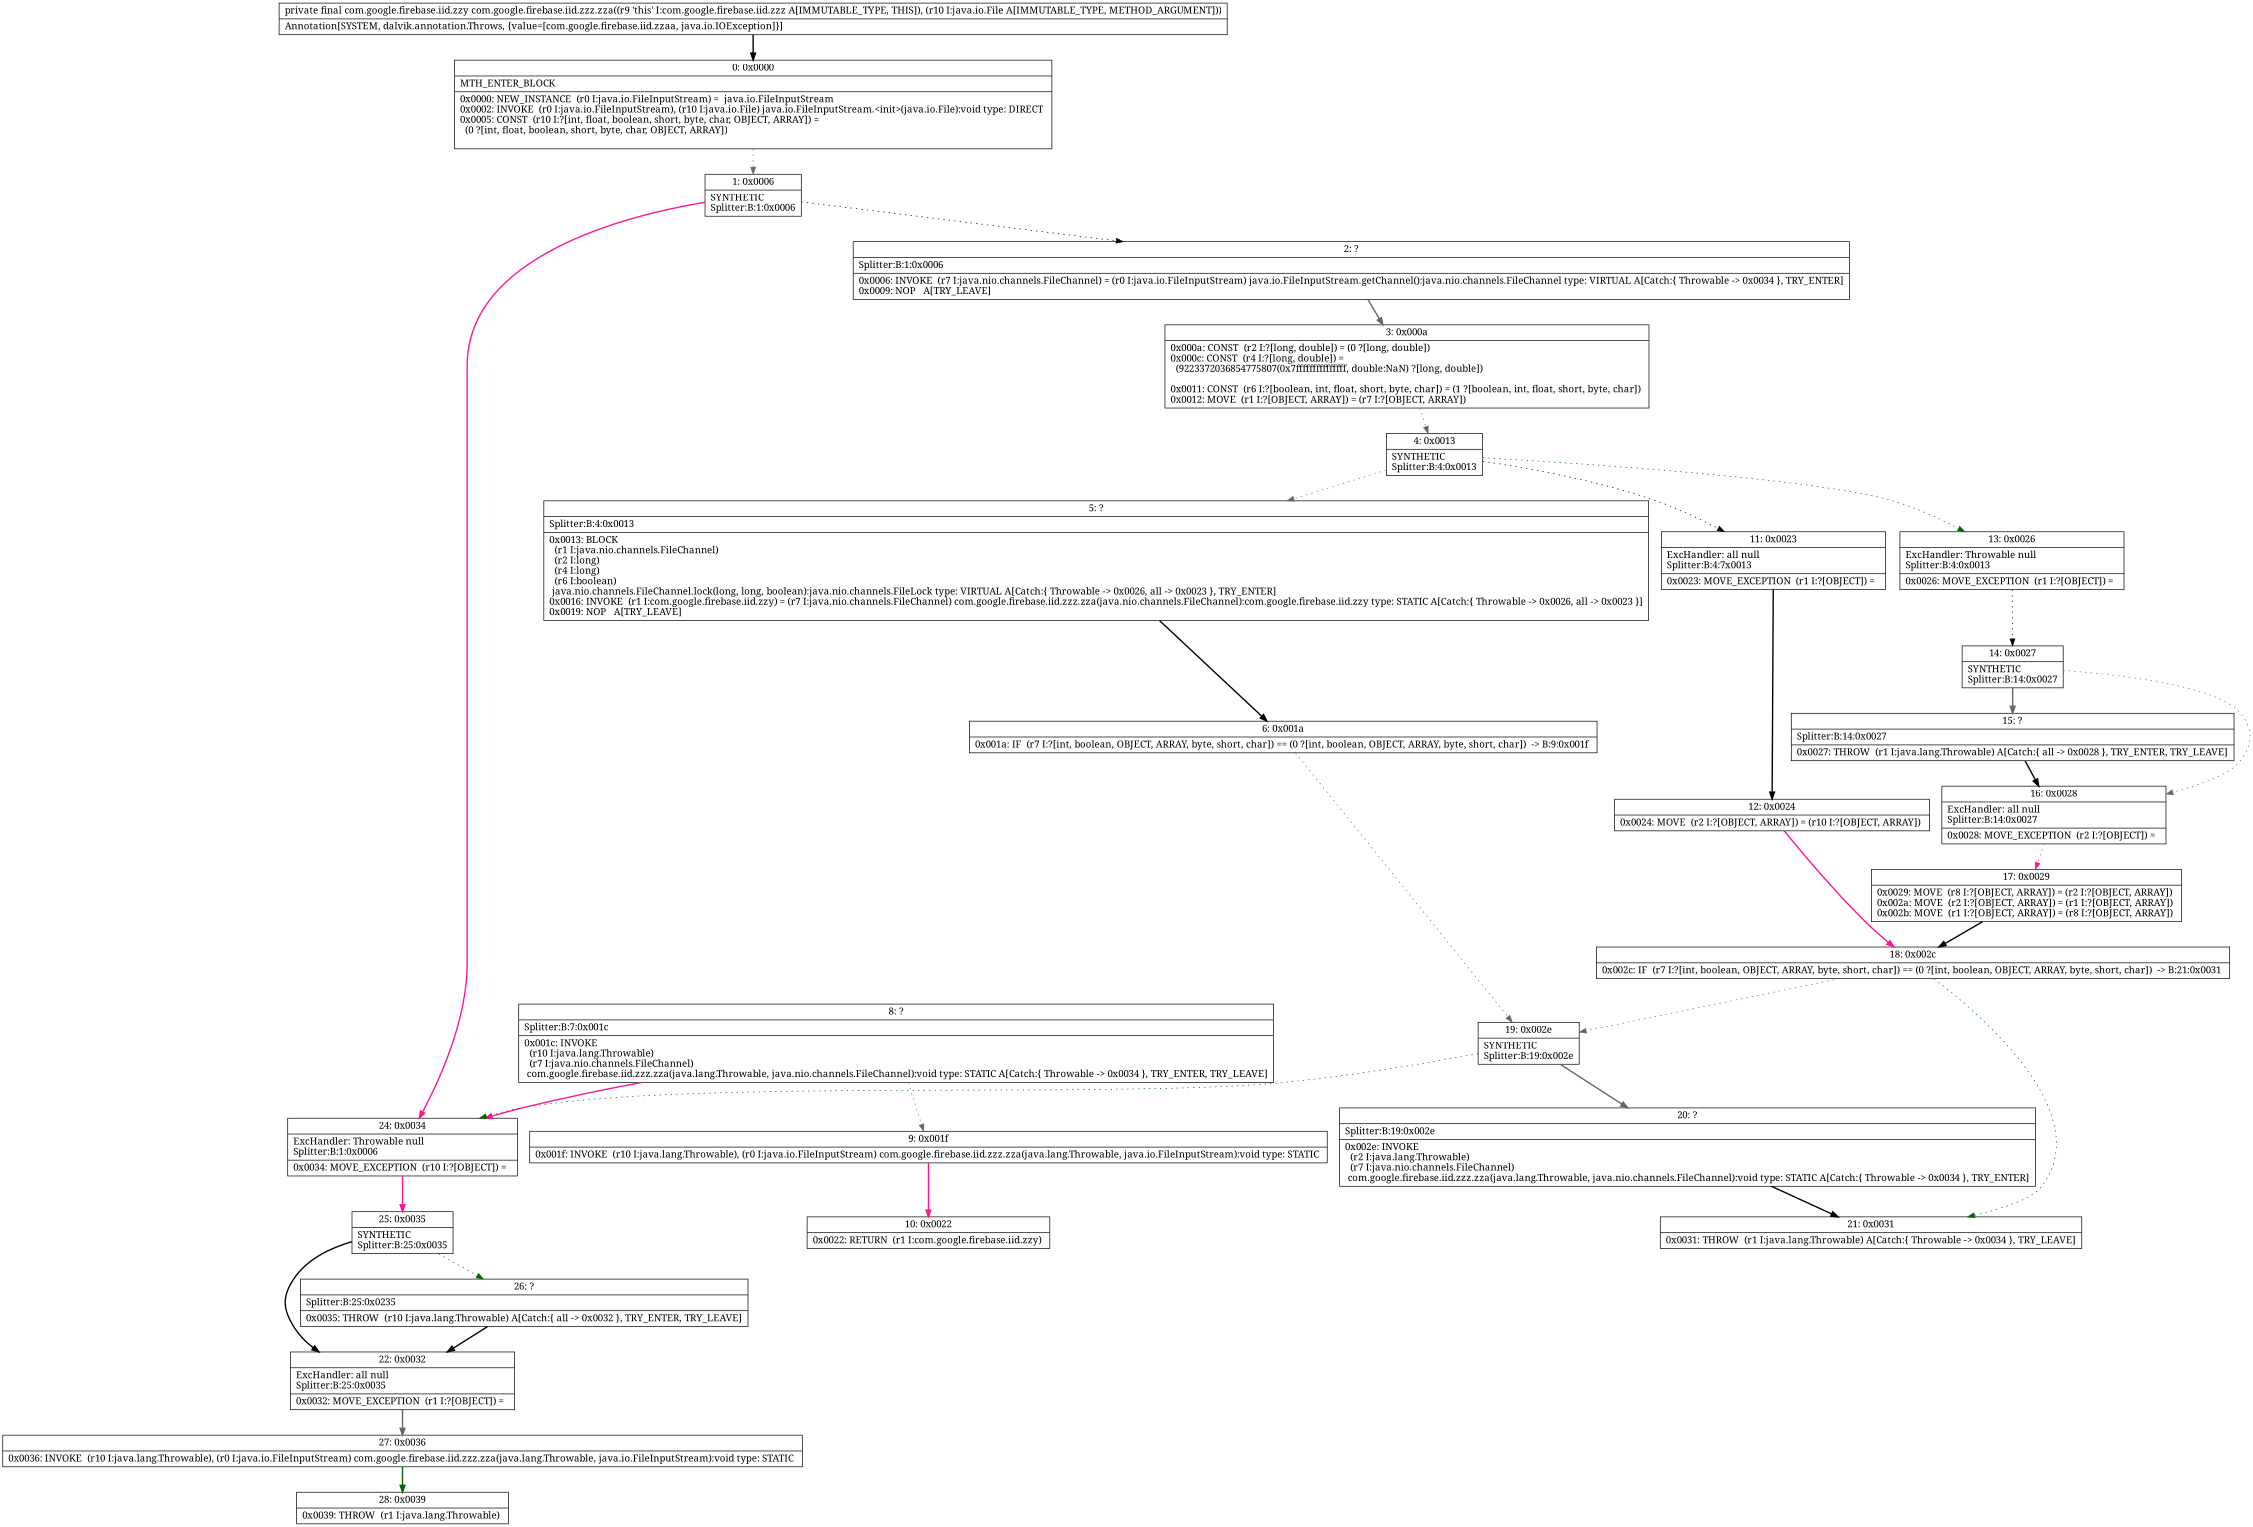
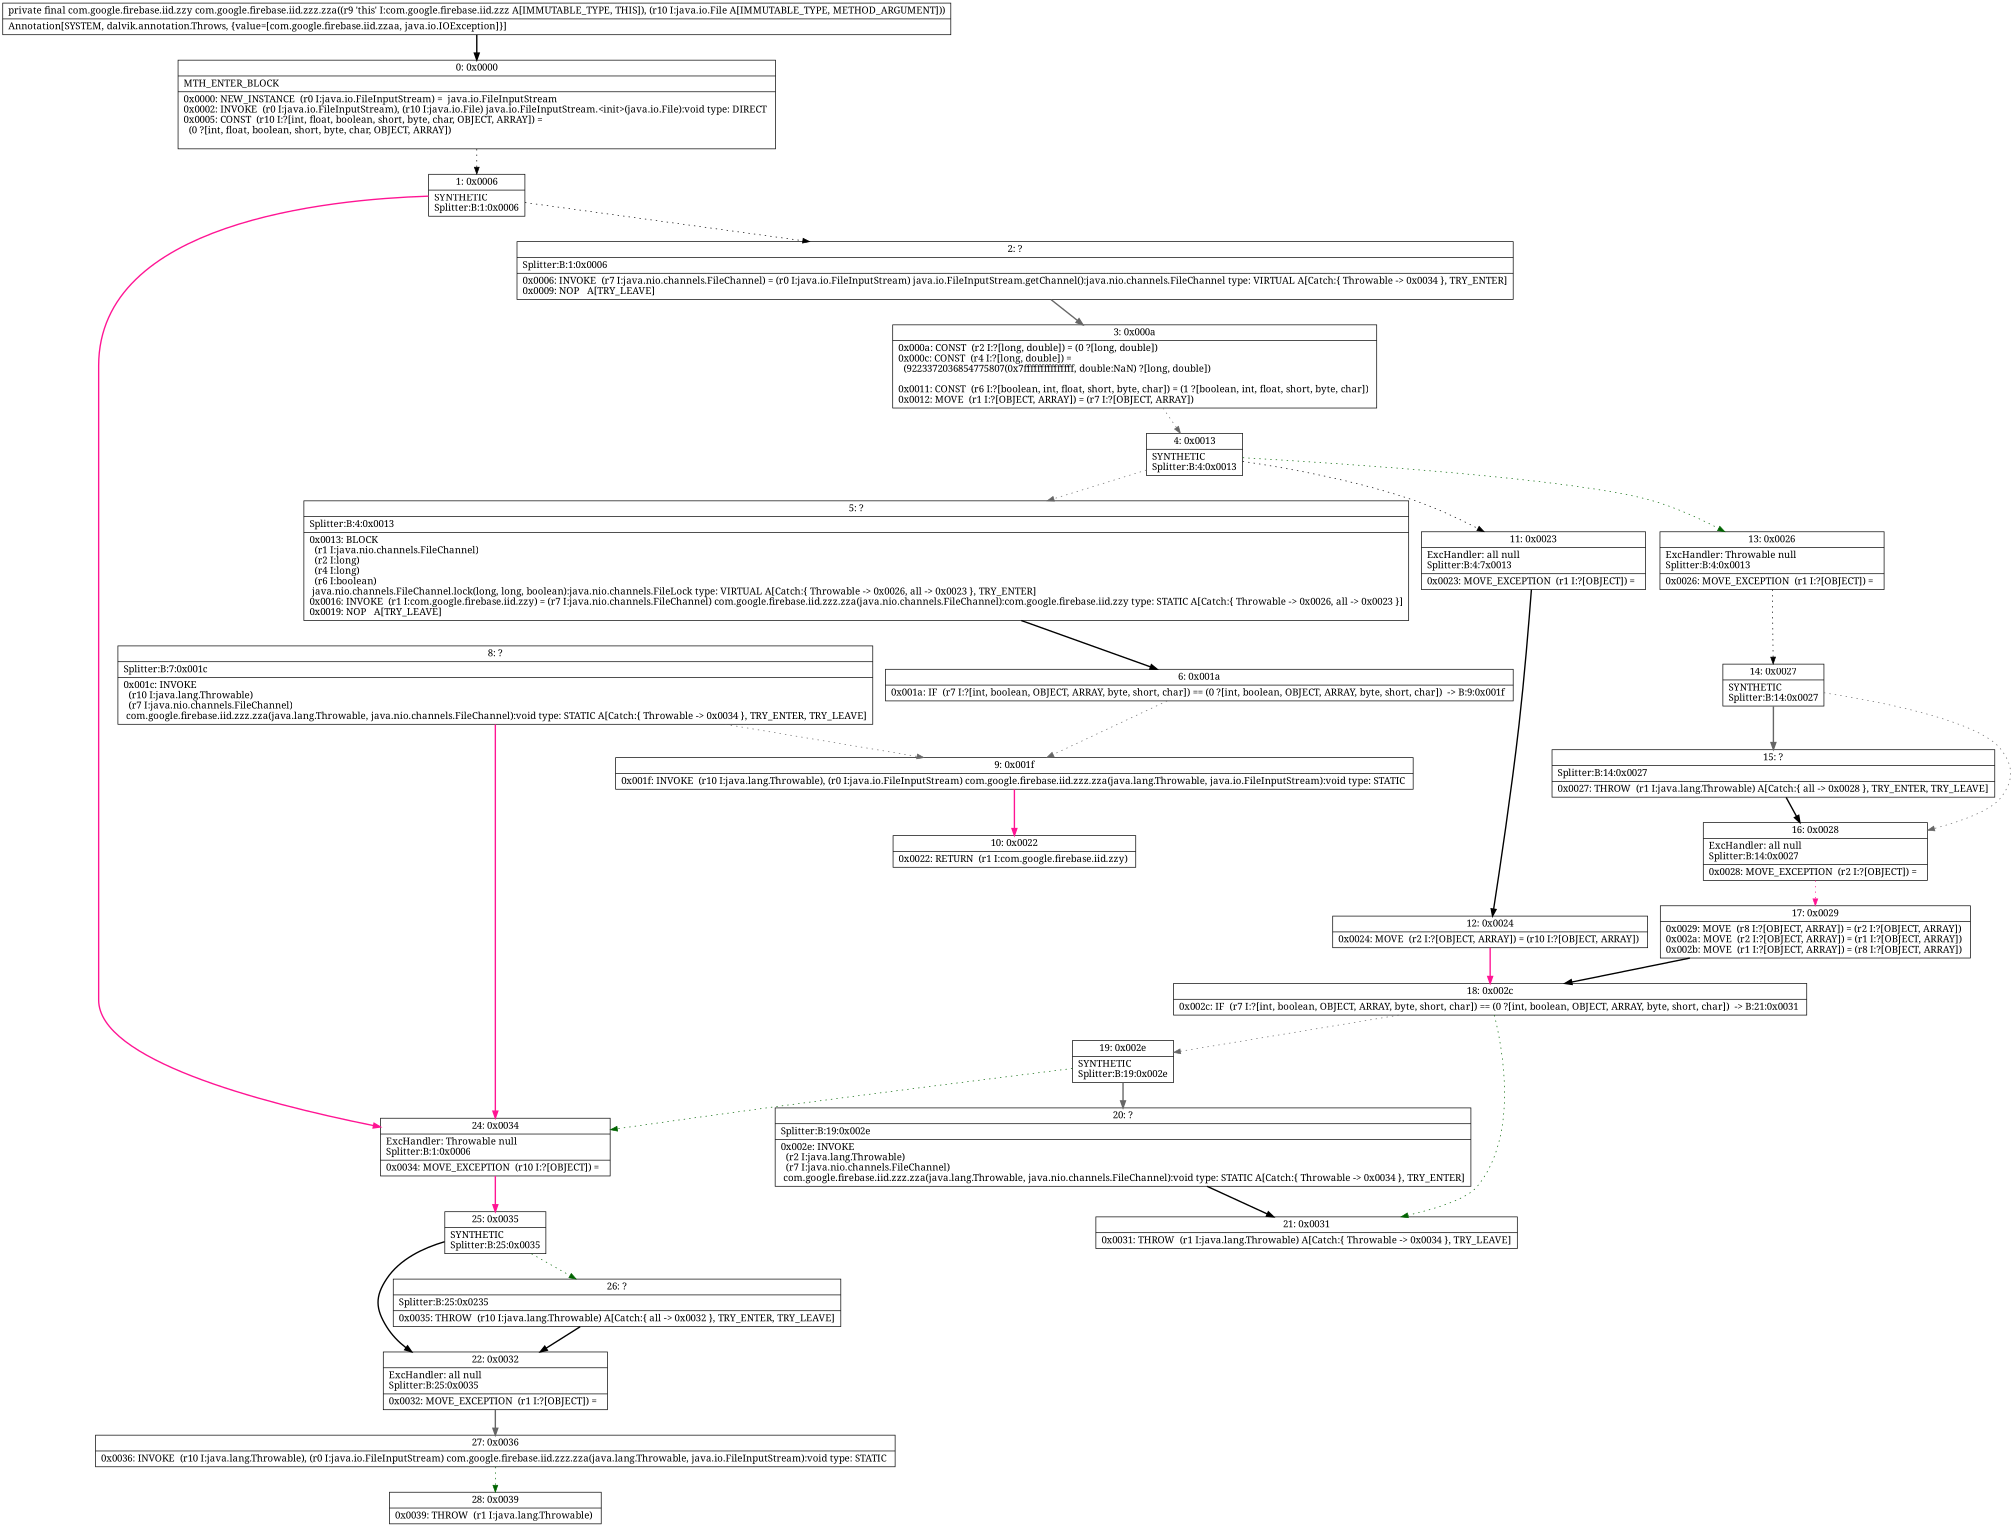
edge "0: 0x0000" -> "1: 0x0006": color gray40 -> black
edge "6: 0x001a" -> "19: 0x002e": now "6: 0x001a" -> "9: 0x001f"
edge "27: 0x0036" -> "28: 0x0039": style bold -> dotted
